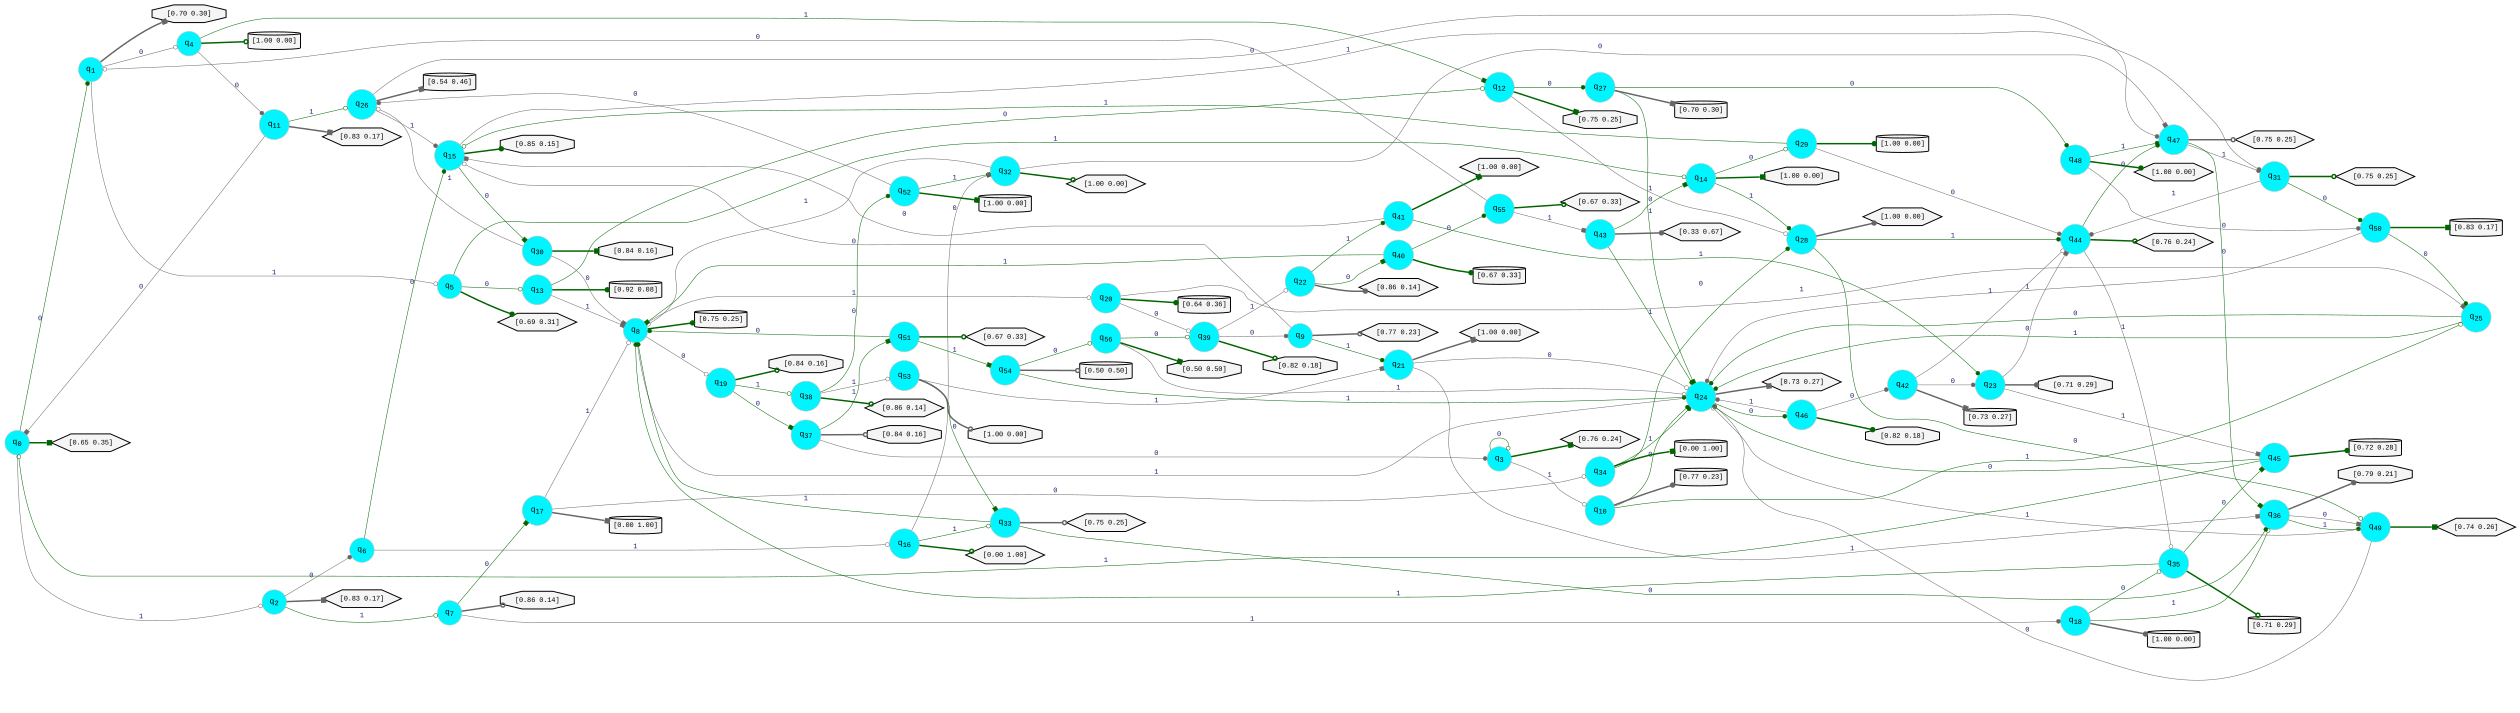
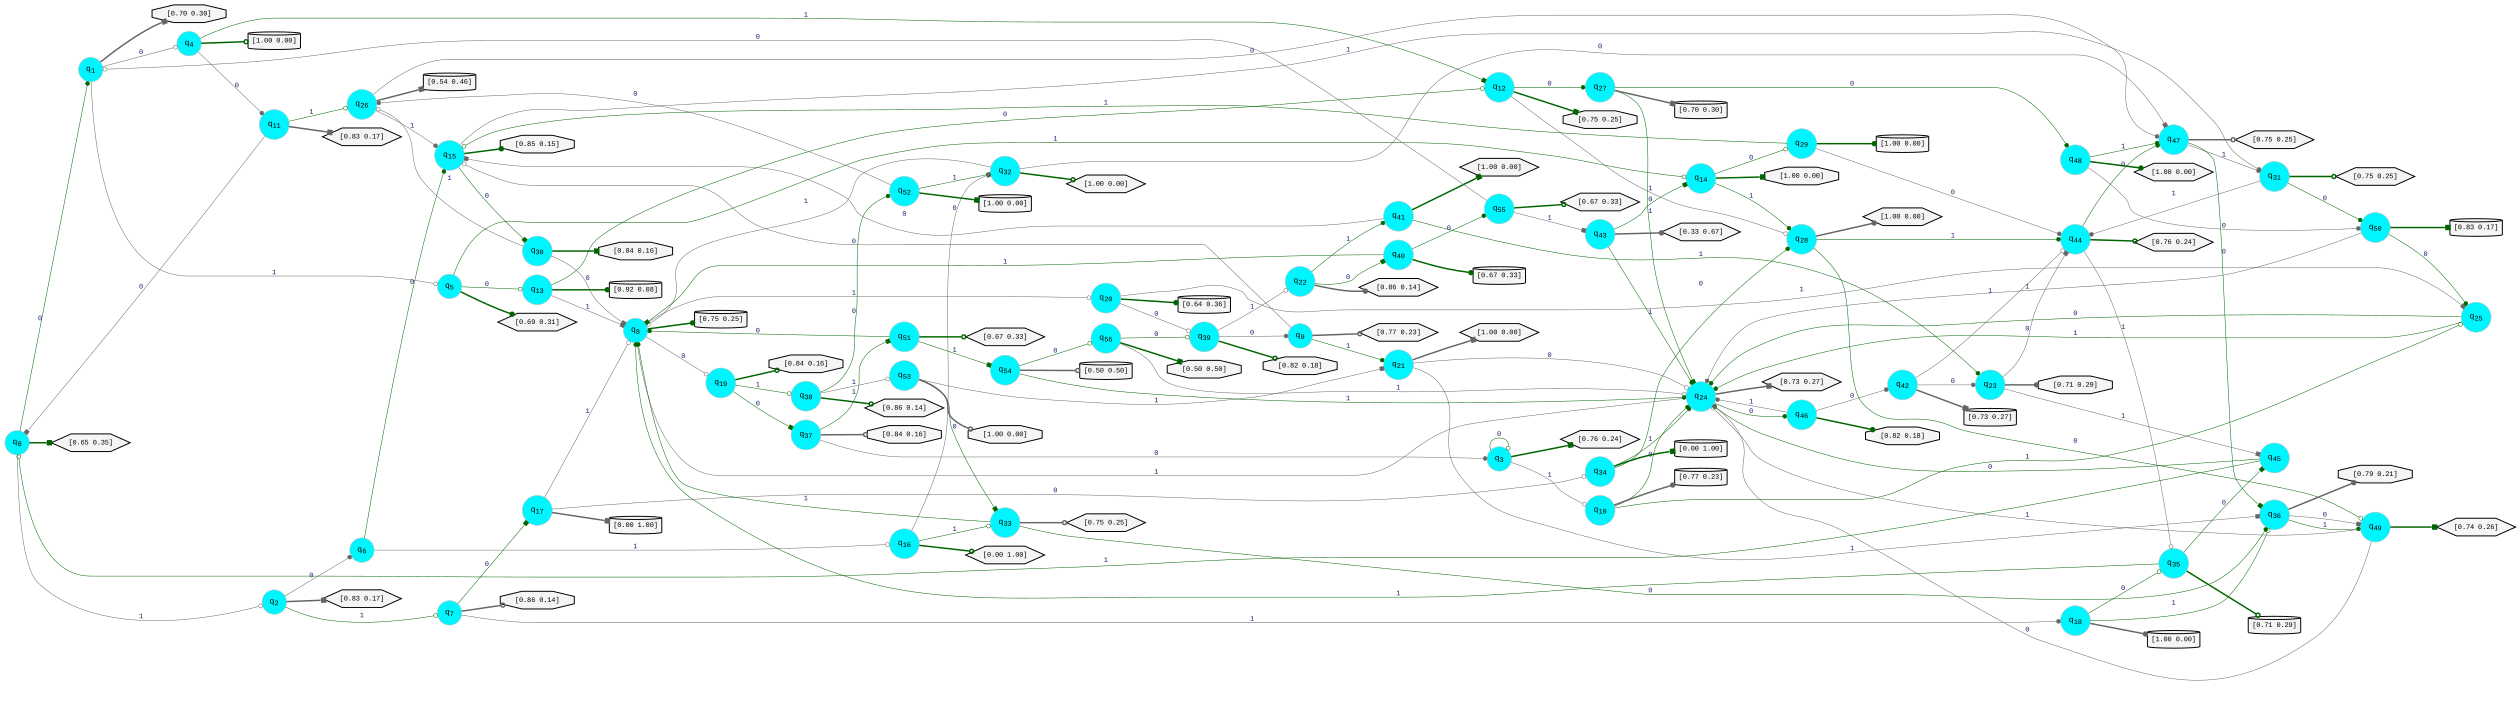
node "[0.72 0.28]": removed
